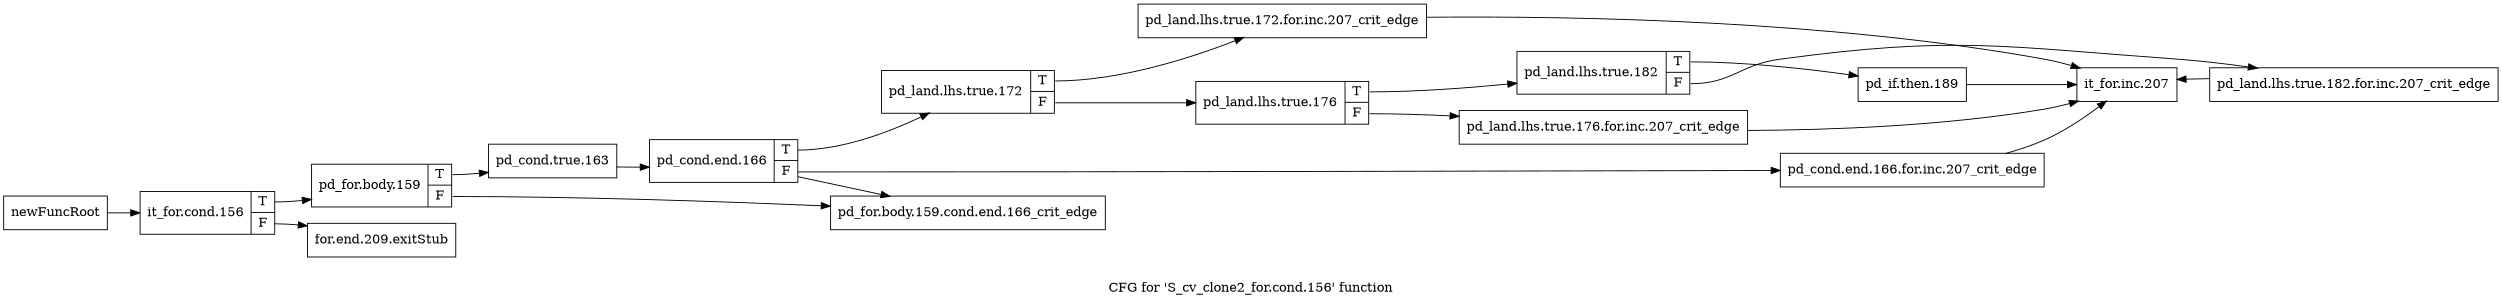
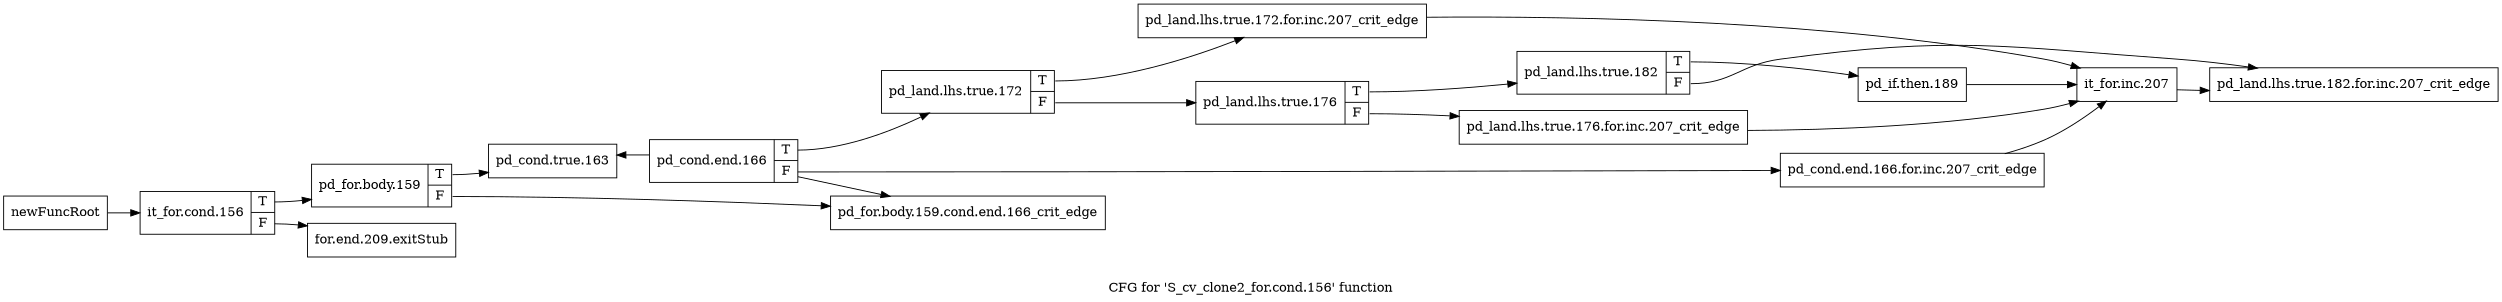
edge "pd_land.lhs.true.182.for.inc.207_crit_edge" -> "it_for.inc.207": reversed
edge "pd_cond.true.163" -> "pd_cond.end.166": reversed
